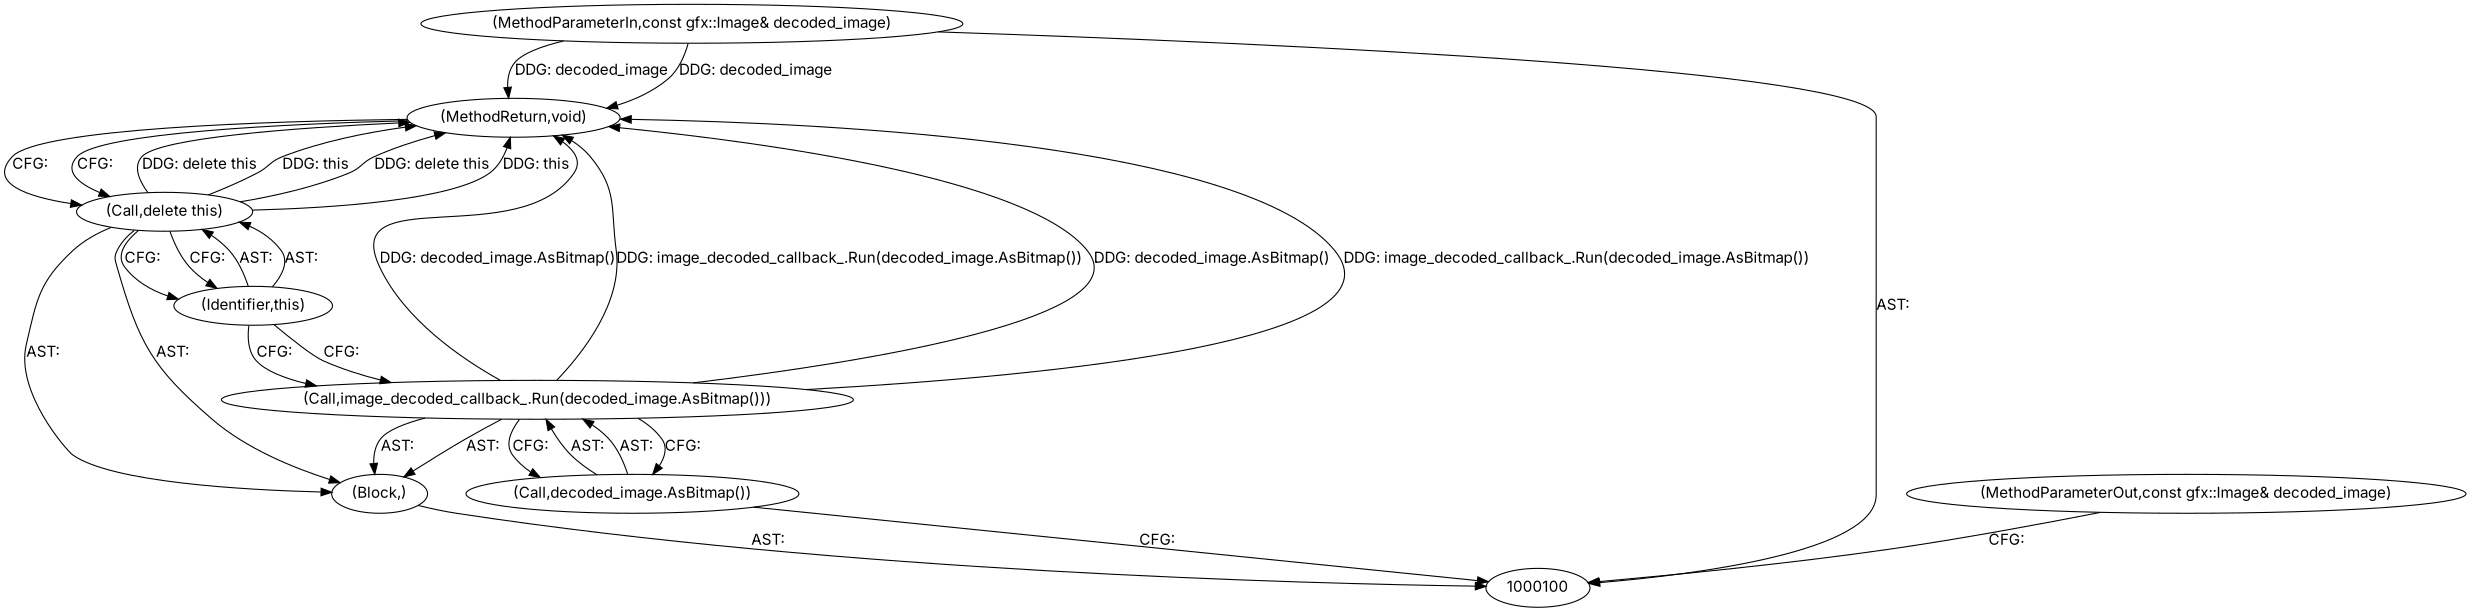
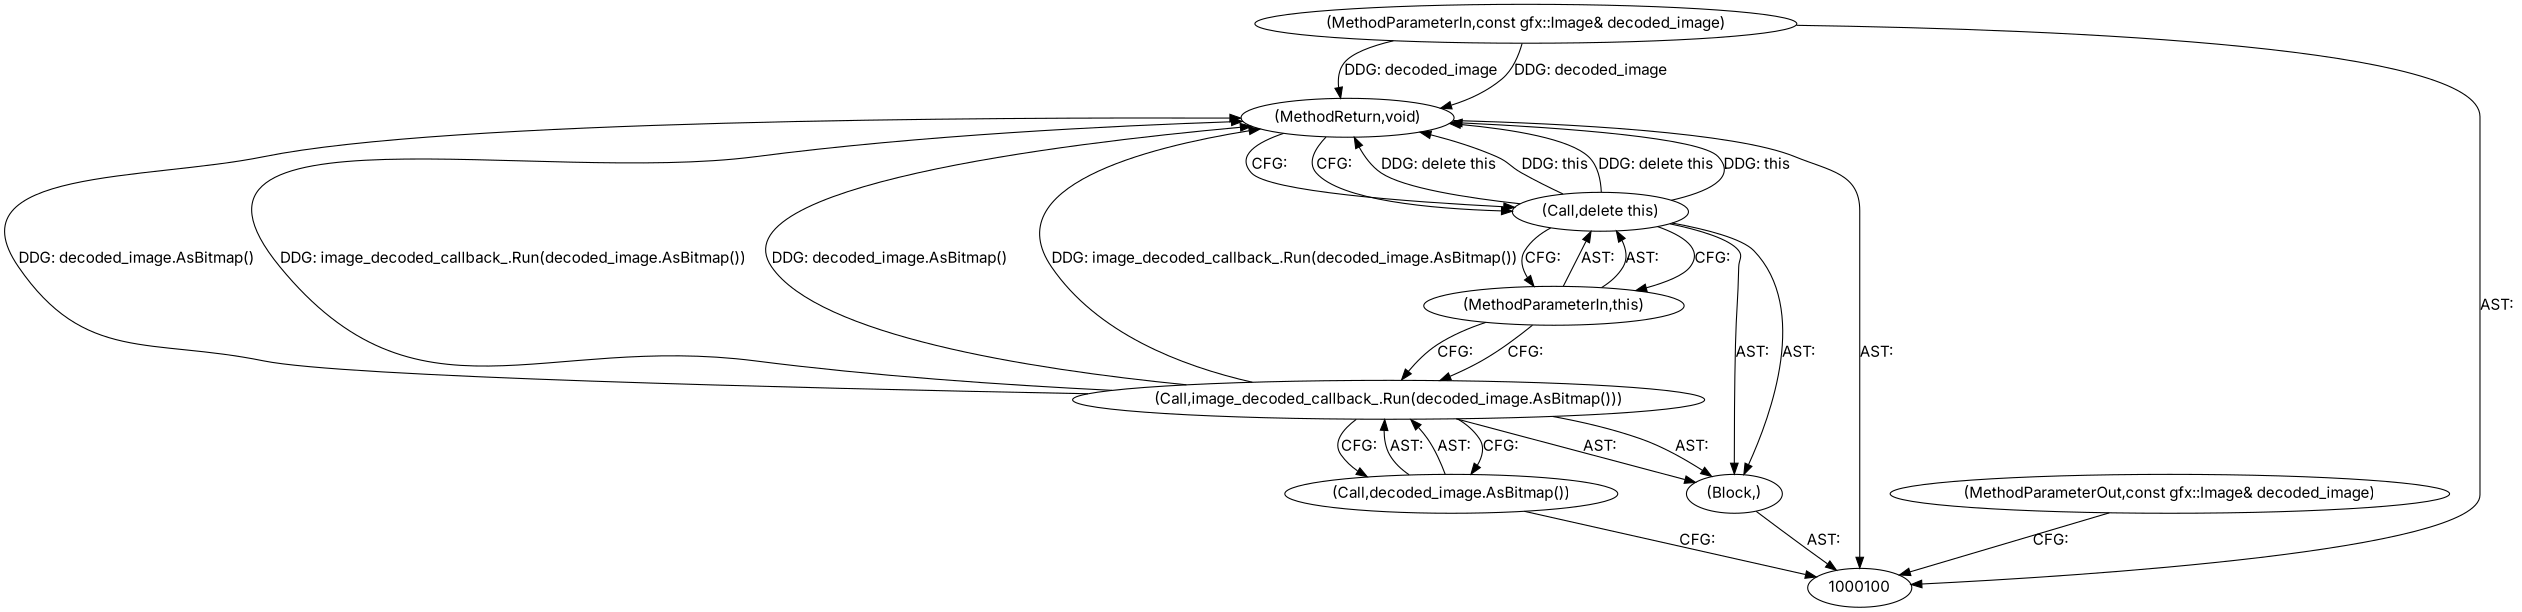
edge "(MethodReturn,void)" -> "1000100": added, label "AST:"
node "(Identifier,this)": label "(Identifier,this)" -> "(MethodParameterIn,this)"
